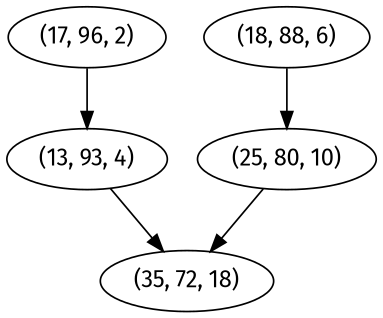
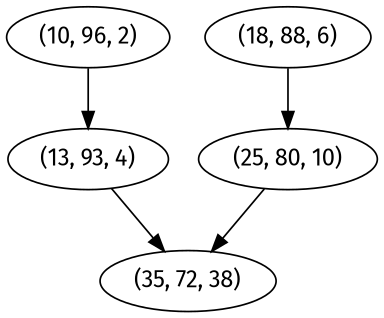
node "(17, 96, 2)": label "(17, 96, 2)" -> "(10, 96, 2)"
node "(35, 72, 18)": label "(35, 72, 18)" -> "(35, 72, 38)"
